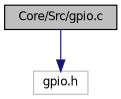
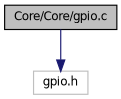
node "Core/Src/gpio.c": label "Core/Src/gpio.c" -> "Core/Core/gpio.c"
